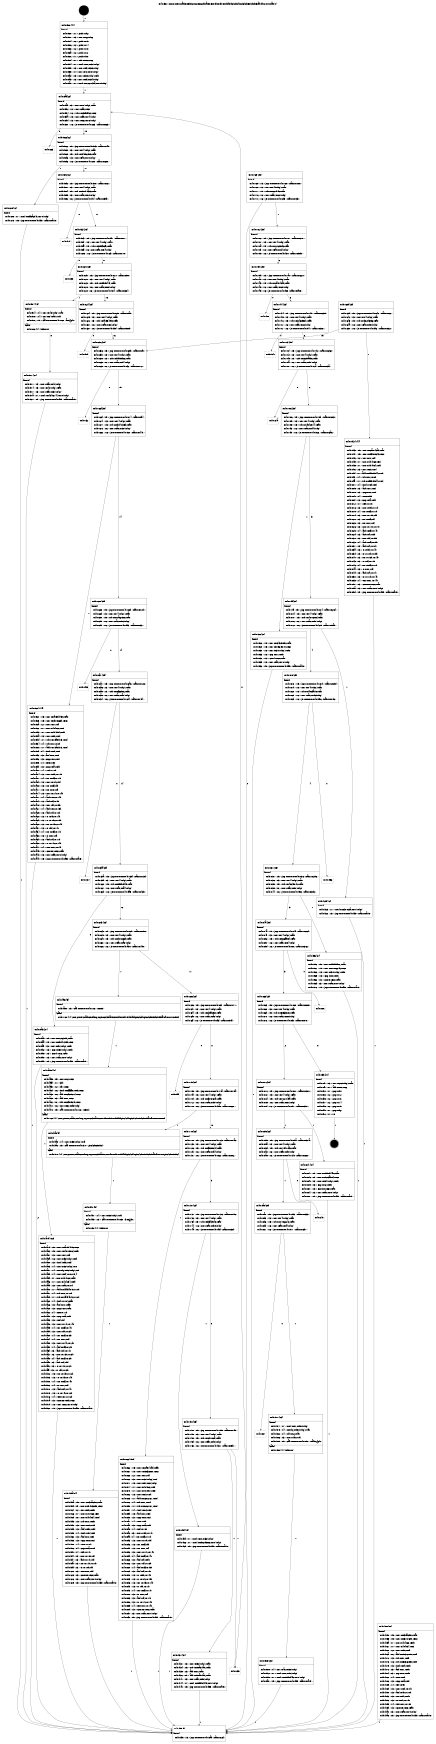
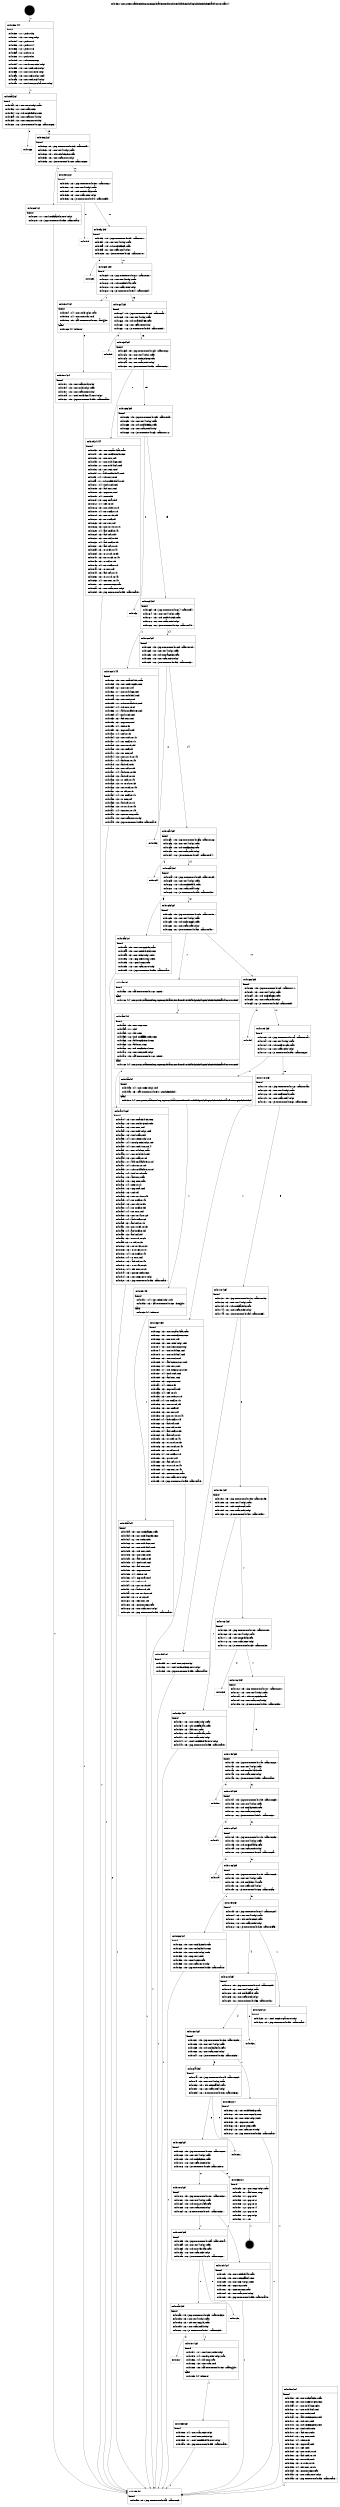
edge "0x401624 [25]" -> "0x401656 [25]": now "0x401624 [25]" -> "0x40163d [25]"
edge "0x401f95 [5]" -> "0x4015af [23]": removed, label "17"
edge "0x401750 [25]" -> "0x401cb5": now "0x401750 [25]" -> "0x401769 [25]"
